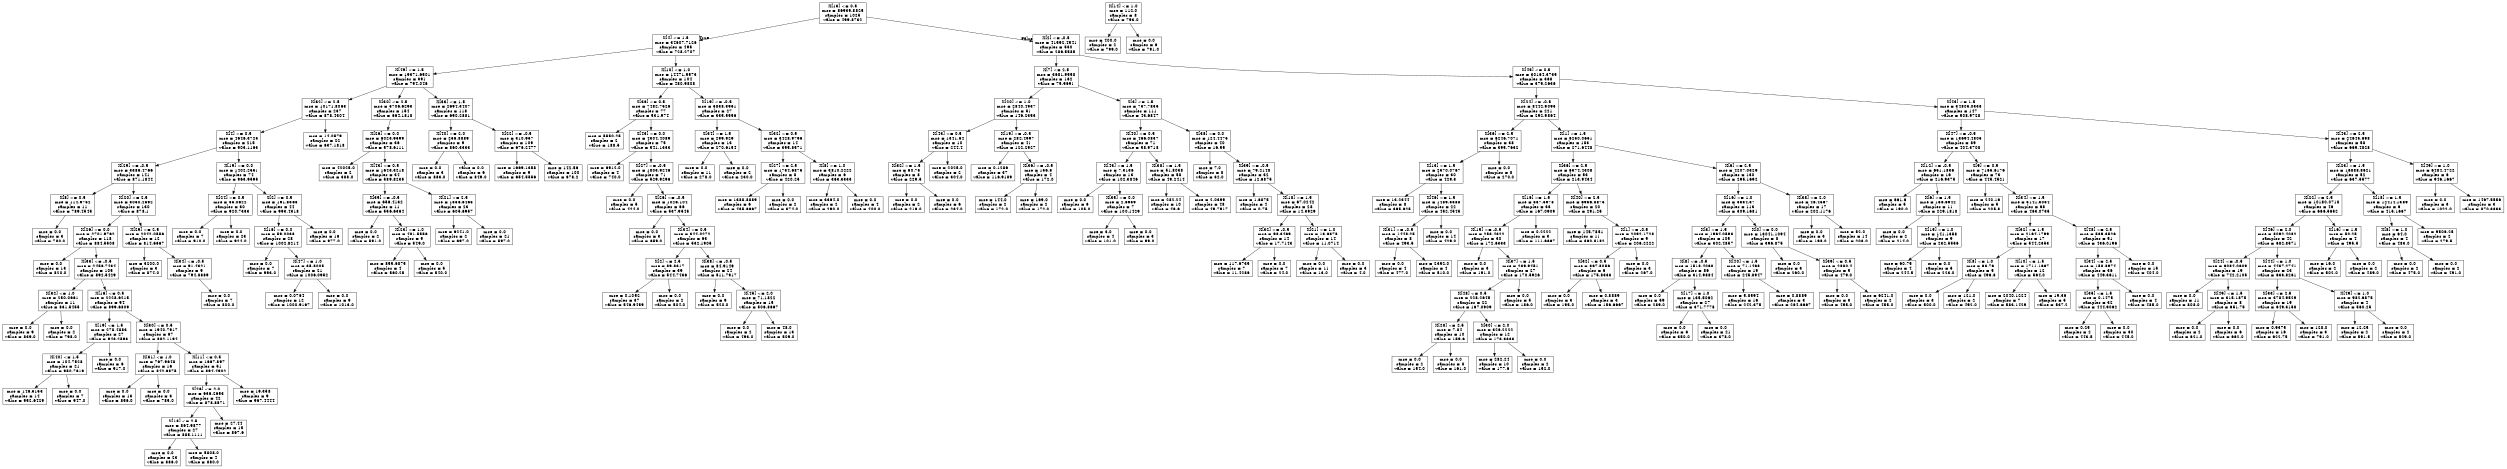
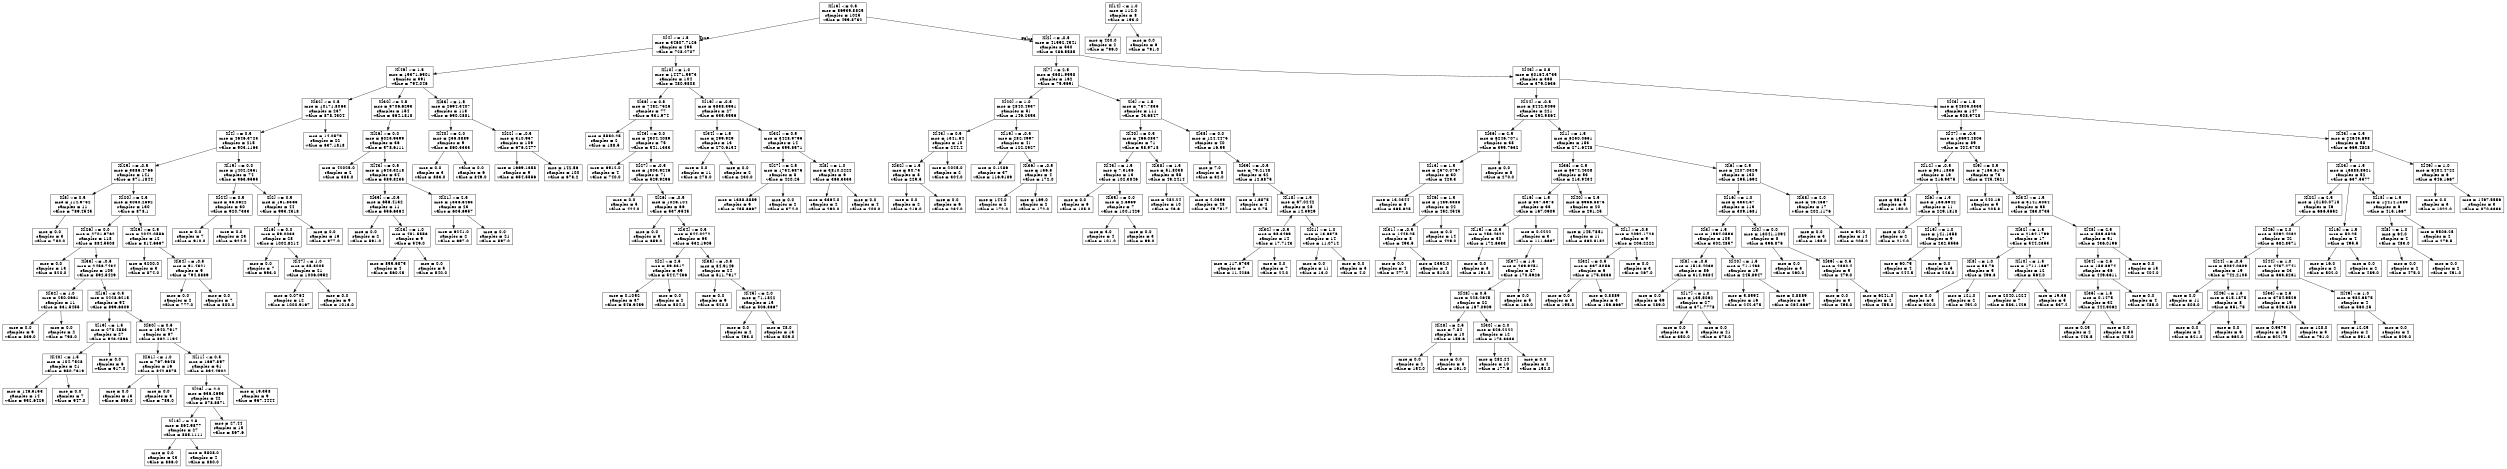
node "X[14] <= 1.0 mse = 112.0 samples = 8 value = 793.0": label "X[14] <= 1.0 mse = 112.0 samples = 8 value = 793.0" -> "X[14] <= 1.0 mse = 112.0 samples = 8 value = 193.0"
edge "X[13] <= 1.5 mse = 2570.0767 samples = 30 value = 429.3" -> "X[46] <= 1.5 mse = 1489.3388 samples = 22 value = 452.4545": removed
edge "X[18] <= 1.5 mse = 67.0242 samples = 28 value = 14.3929" -> "X[32] <= -0.5 mse = 98.3469 samples = 14 value = 17.7143": reversed
edge "X[22] <= 2.5 mse = 10180.0718 samples = 46 value = 666.5652" -> "X[16] <= 1.5 mse = 50.25 samples = 4 value = 495.5": now "X[23] <= 1.5 mse = 16888.8621 samples = 52 value = 637.5577" -> "X[16] <= 1.5 mse = 50.25 samples = 4 value = 495.5"
edge "X[15] <= -0.5 mse = 253.4322 samples = 30 value = 172.6333" -> "X[37] <= 1.5 mse = 239.9451 samples = 27 value = 170.5926": now "mse = 0.2222 samples = 3 value = 111.6667" -> "X[37] <= 1.5 mse = 239.9451 samples = 27 value = 170.5926"
node "mse = 0.0 samples = 2 value = 777.0": added
